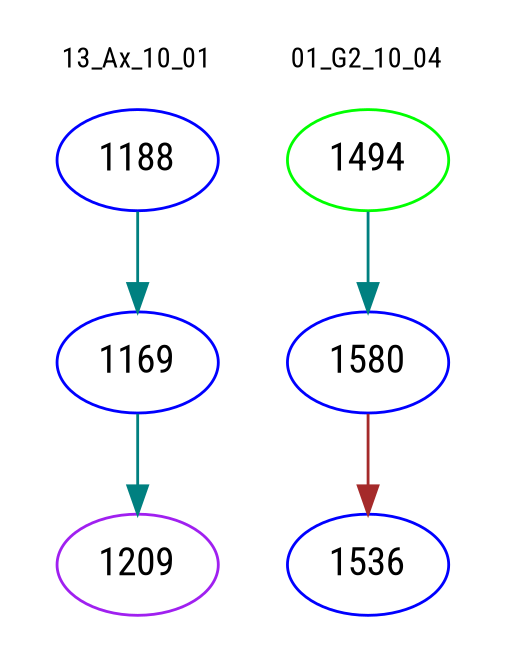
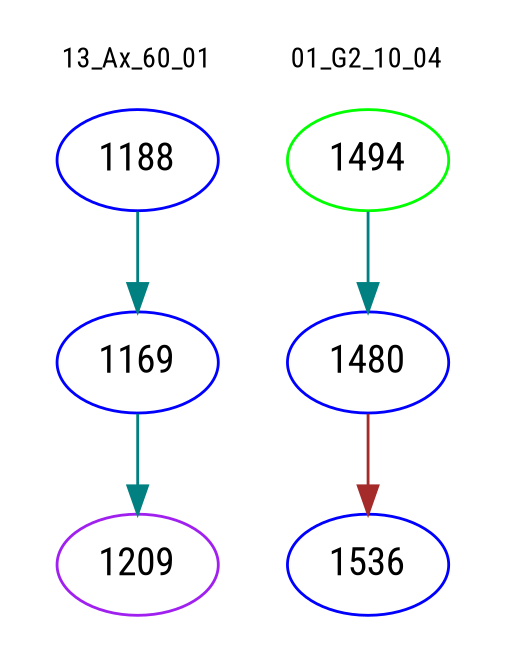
cluster "13_Ax_10_01": label "13_Ax_10_01" -> "13_Ax_60_01"
node "1580": label "1580" -> "1480"
